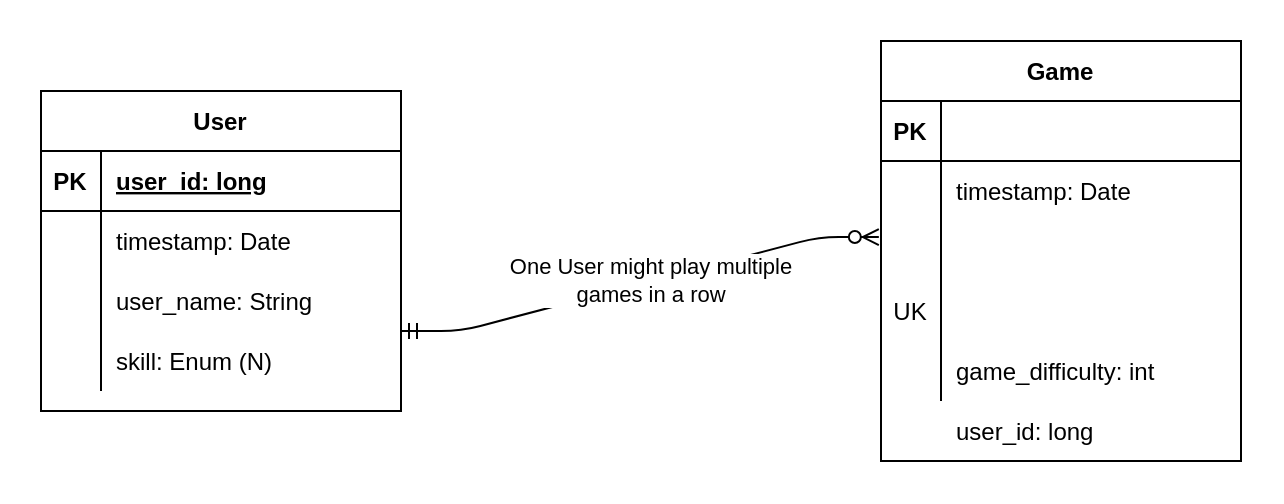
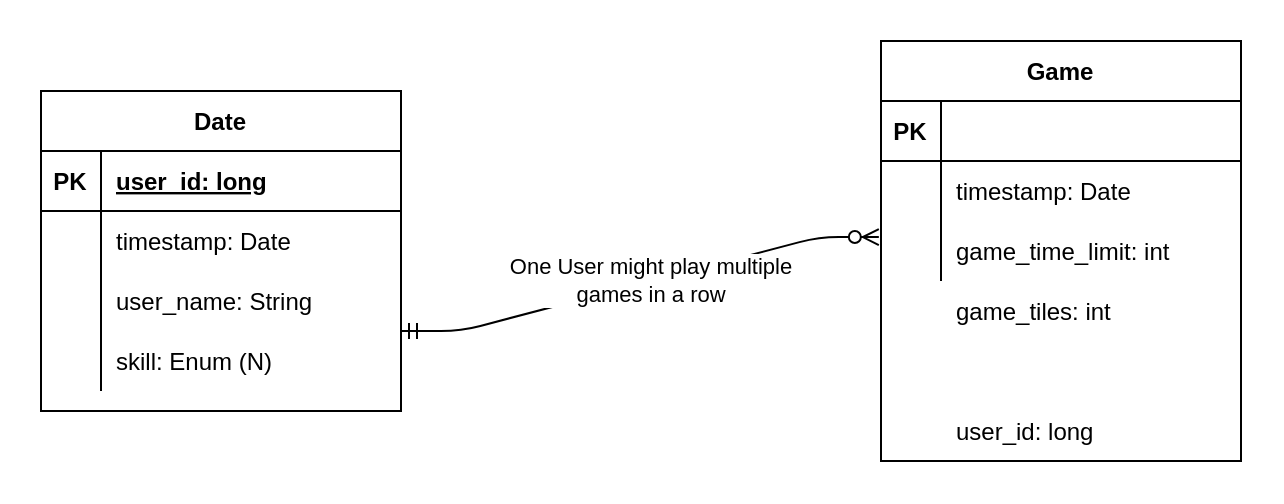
node "User": label "User" -> "Date"
node "game_time_limit: int": added
node "UK": removed
node "game_tiles: int": added
node "game_difficulty: int": removed
